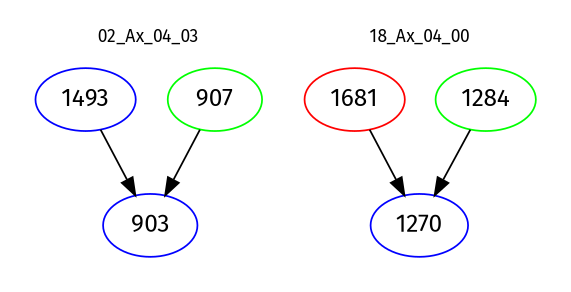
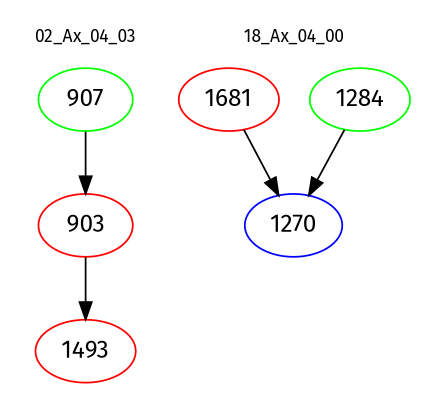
node "1493": color blue -> red
edge "1493" -> "903": reversed
node "903": color blue -> red
